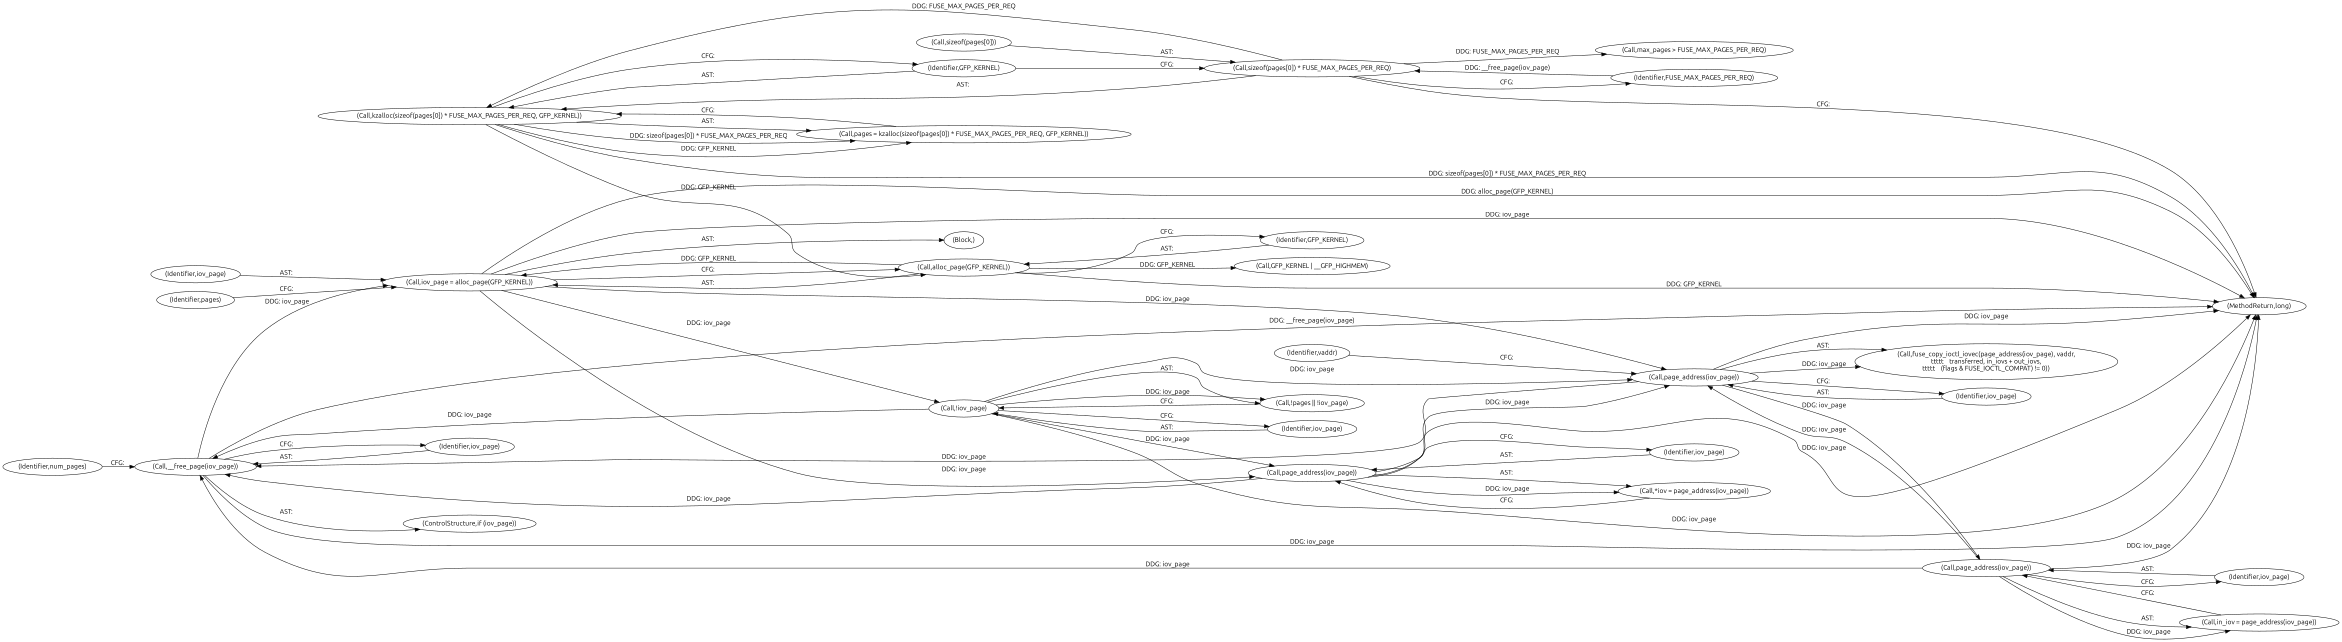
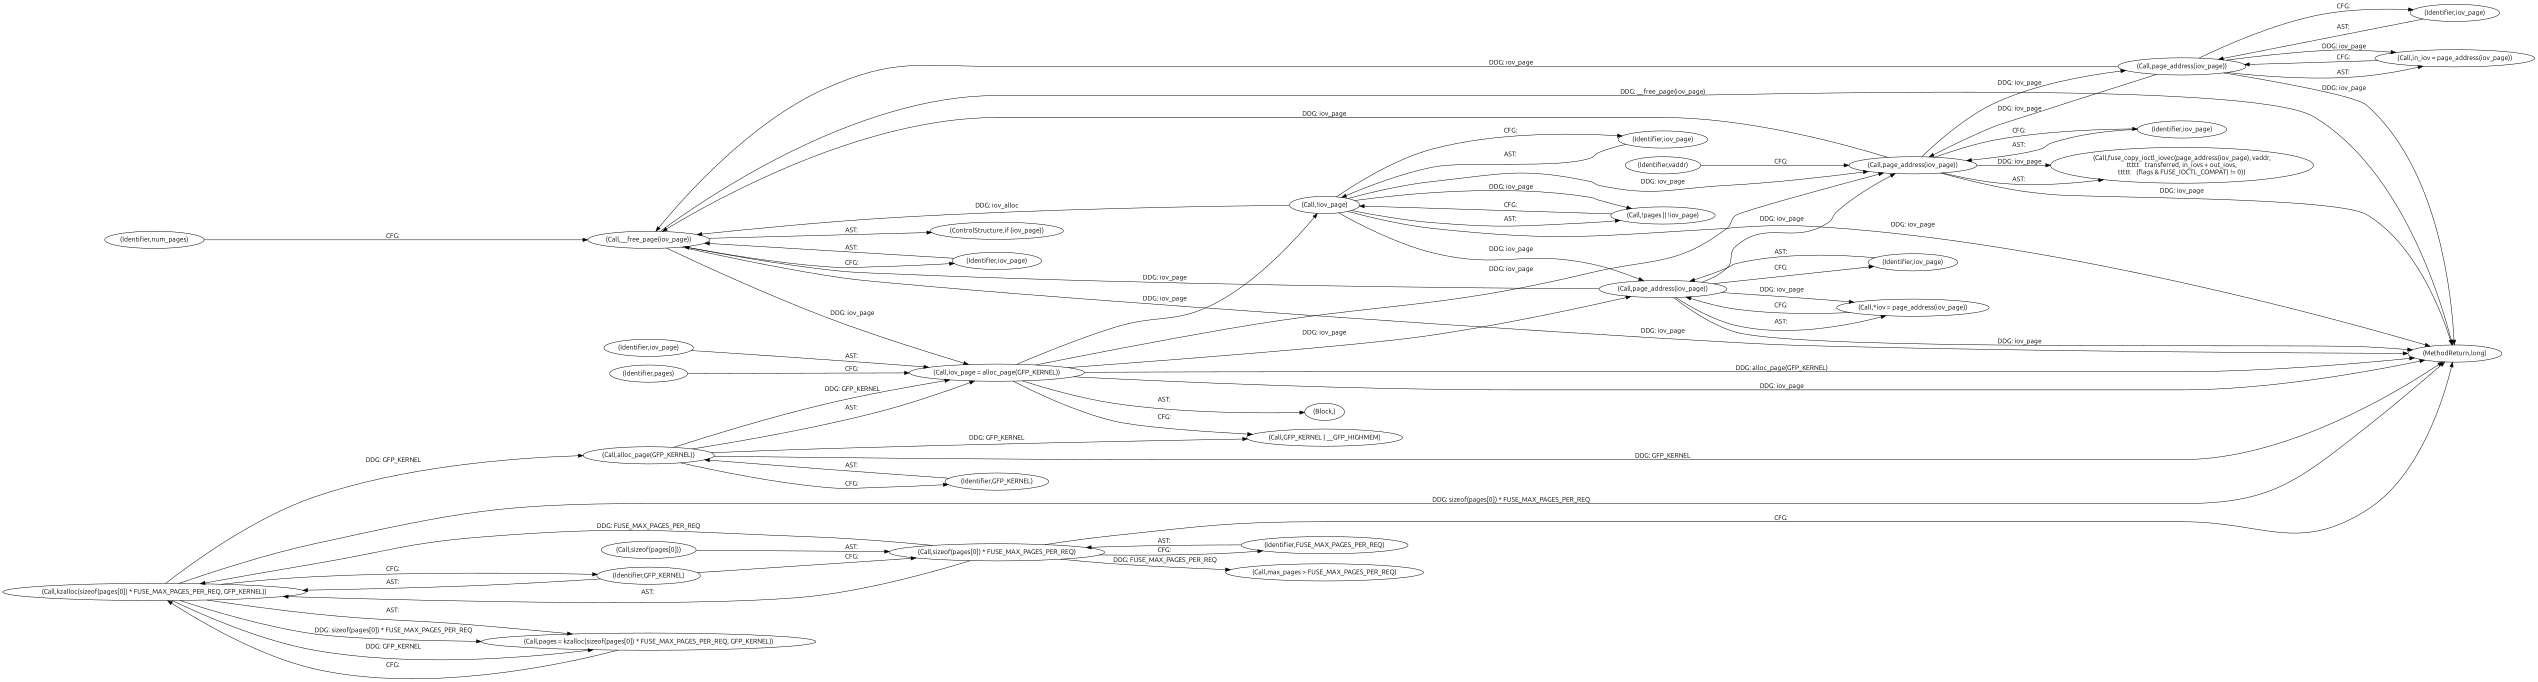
edge "(Identifier,FUSE_MAX_PAGES_PER_REQ)" -> "(Call,sizeof(pages[0]) * FUSE_MAX_PAGES_PER_REQ)": label "DDG: __free_page(iov_page)" -> "AST: "
edge "(Call,iov_page = alloc_page(GFP_KERNEL))" -> "(Call,alloc_page(GFP_KERNEL))": now "(Call,iov_page = alloc_page(GFP_KERNEL))" -> "(Call,GFP_KERNEL | __GFP_HIGHMEM)"
edge "(Call,!iov_page)" -> "(Call,__free_page(iov_page))": label "DDG: iov_page" -> "DDG: iov_alloc"
